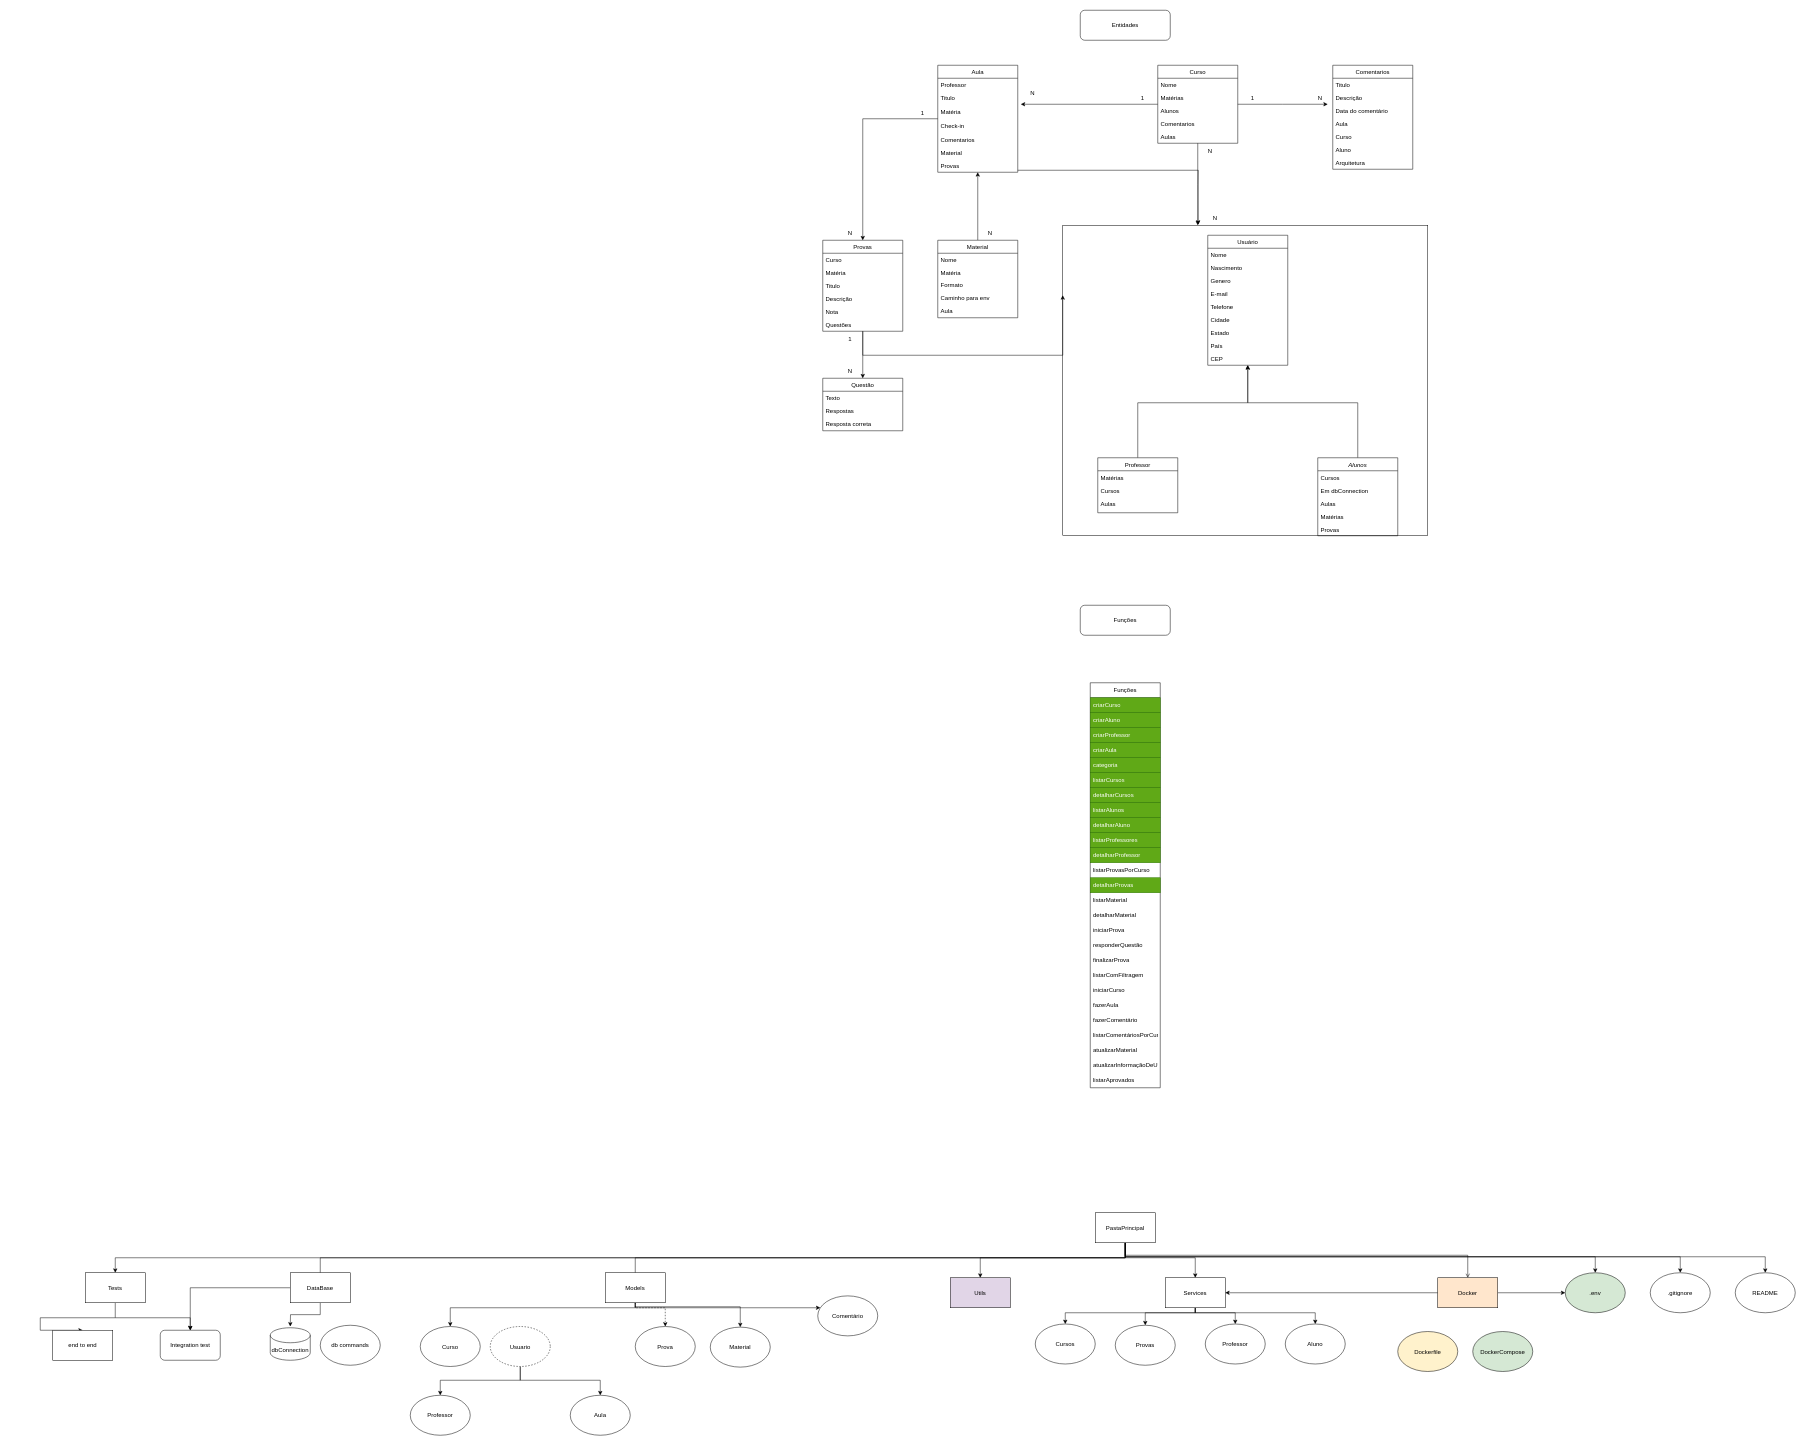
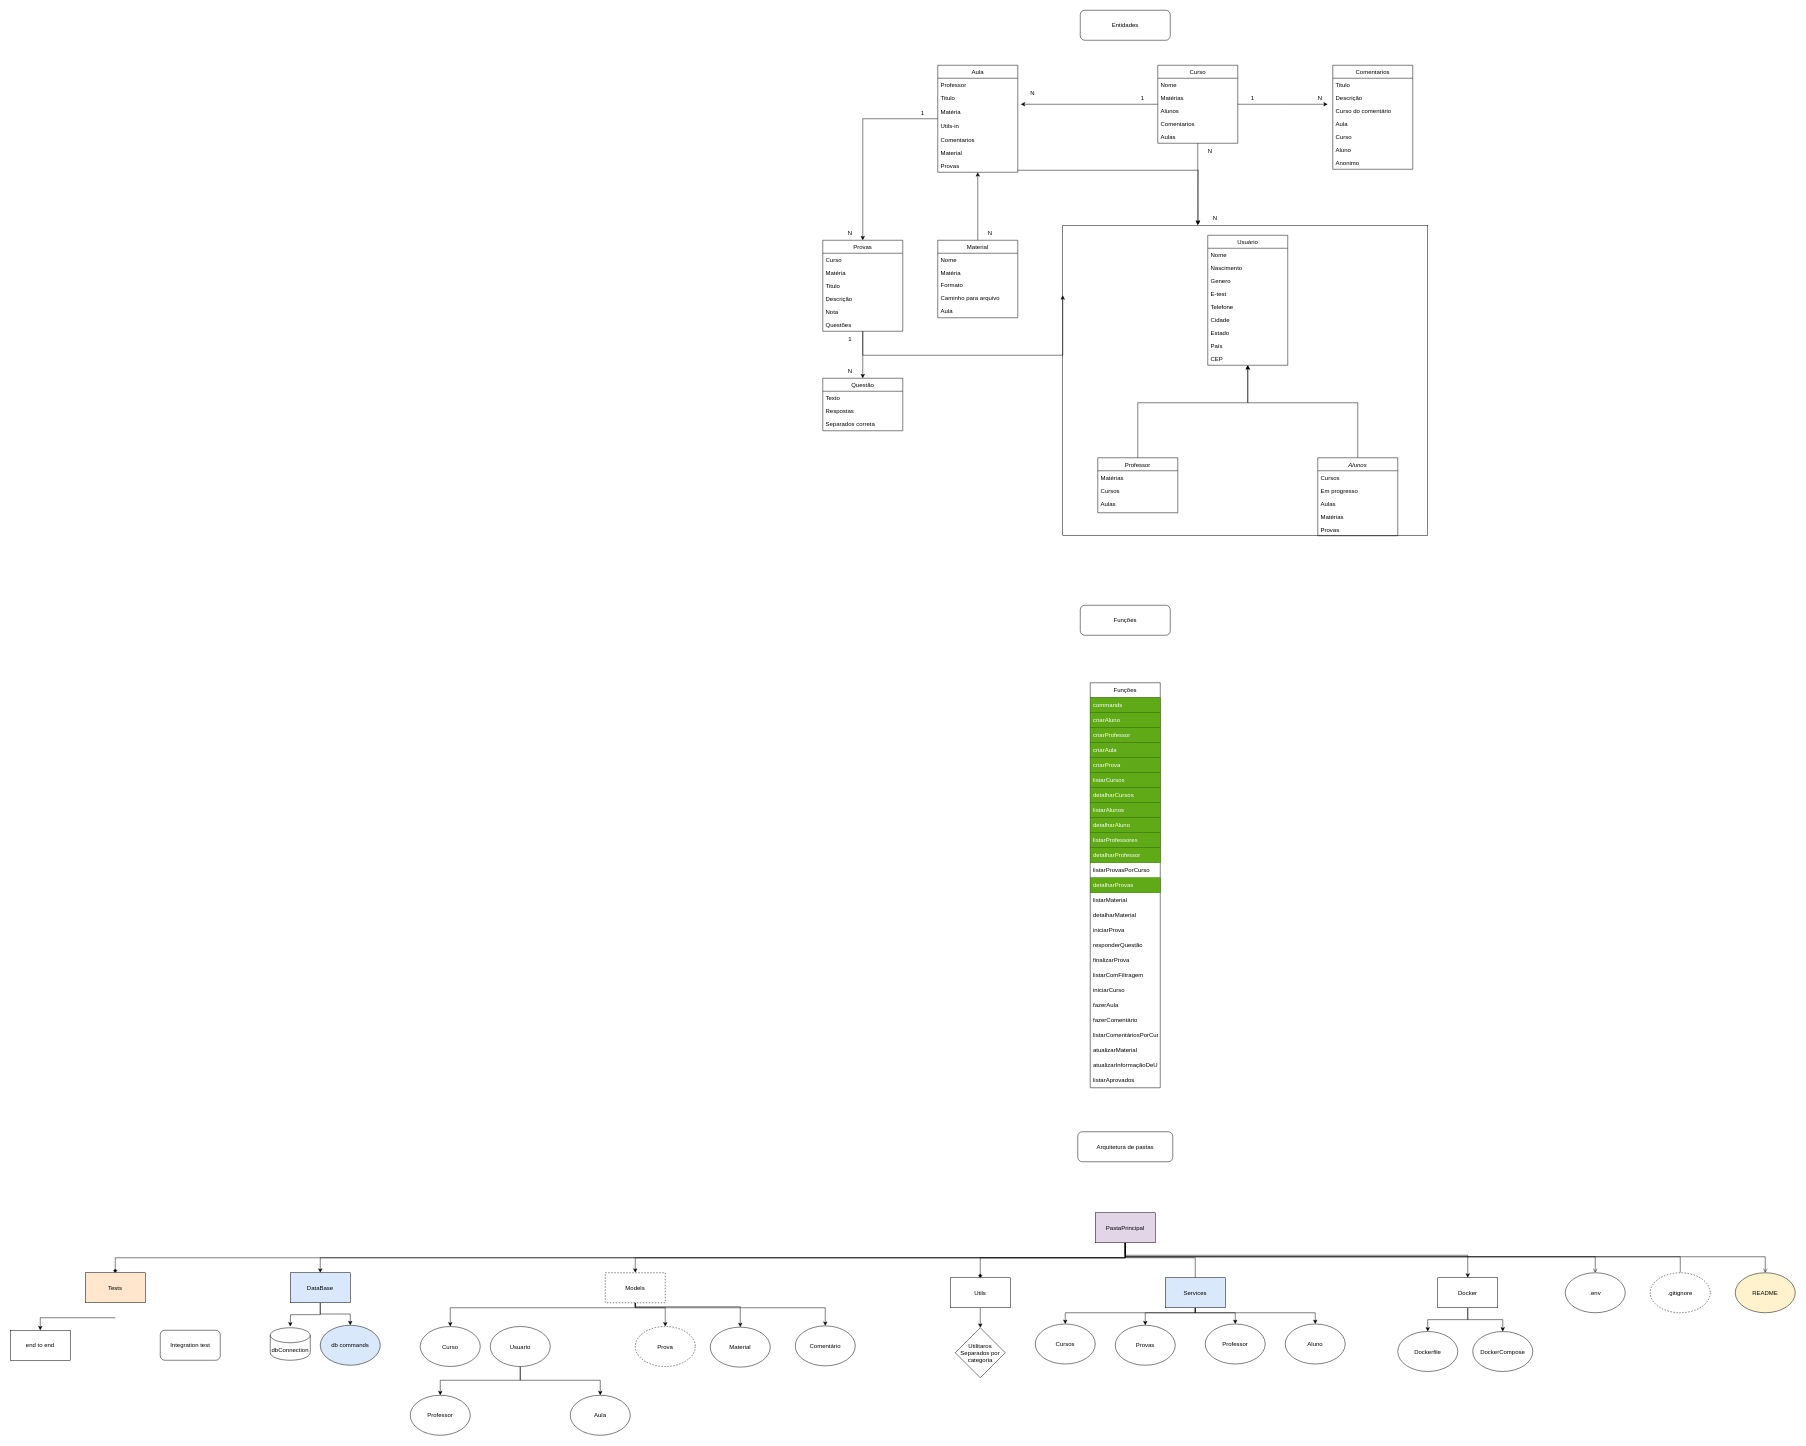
node "Data do comentário": label "Data do comentário" -> "Curso do comentário"
node "Check-in": label "Check-in" -> "Utils-in"
node "Arquitetura": label "Arquitetura" -> "Anonimo"
node "E-mail": label "E-mail" -> "E-test"
node "Caminho para env": label "Caminho para env" -> "Caminho para arquivo"
node "Resposta correta": label "Resposta correta" -> "Separados correta"
node "Em dbConnection": label "Em dbConnection" -> "Em progresso"
node "criarCurso": label "criarCurso" -> "commands"
node "categoria": label "categoria" -> "criarProva"
node "Arquitetura de pastas": added
node "PastaPrincipal": fillcolor #ffffff -> #e1d5e7
edge "PastaPrincipal" -> "Tests": arrowhead classic -> diamond
edge "PastaPrincipal" -> ".env": arrowhead classic -> open
edge "PastaPrincipal" -> ".gitignore": arrowhead classic -> none
edge "PastaPrincipal" -> "README": arrowhead classic -> open
edge "PastaPrincipal" -- "DataBase": arrowhead none -> classic
edge "PastaPrincipal" -- "Models": arrowhead none -> classic
edge "PastaPrincipal" -> "Utils": arrowhead classic -> diamond
edge "PastaPrincipal" -> "Services": arrowhead classic -> none
edge "PastaPrincipal" -> "Docker": arrowhead open -> classic
node "Tests": fillcolor #ffffff -> #ffe6cc
edge "DataBase" -> "Integration test": now "DataBase" -> "db commands"
node "DataBase": fillcolor #ffffff -> #dae8fc
node "Models": style solid -> dashed
node "Utils": fillcolor #e1d5e7 -> #ffffff
node "Services": fillcolor #ffffff -> #dae8fc
edge "Docker" -> "Services": now "Docker" -> "DockerCompose"
node "Docker": fillcolor #ffe6cc -> #ffffff
edge "Docker" -> ".env": now "Docker" -> "Dockerfile"
node ".env": fillcolor #d5e8d4 -> #ffffff
node ".gitignore": style solid -> dashed
node "README": fillcolor #ffffff -> #fff2cc
edge "Models" -> "Prova": style dashed -> solid
node "Comentário": moved (848, 1316) -> (825, 1346)
edge "Tests" -> "Integration test": removed
edge "Utils" -> "Utilitaros Separados por categoria": added
node "end to end": moved (83, 1345) -> (40, 1345)
node "db commands": fillcolor #ffffff -> #dae8fc
node "Usuario": style dashed -> solid
node "Prova": style solid -> dashed
node "Dockerfile": fillcolor #fff2cc -> #ffffff
node "DockerCompose": fillcolor #d5e8d4 -> #ffffff
node "Utilitaros Separados por categoria": added
